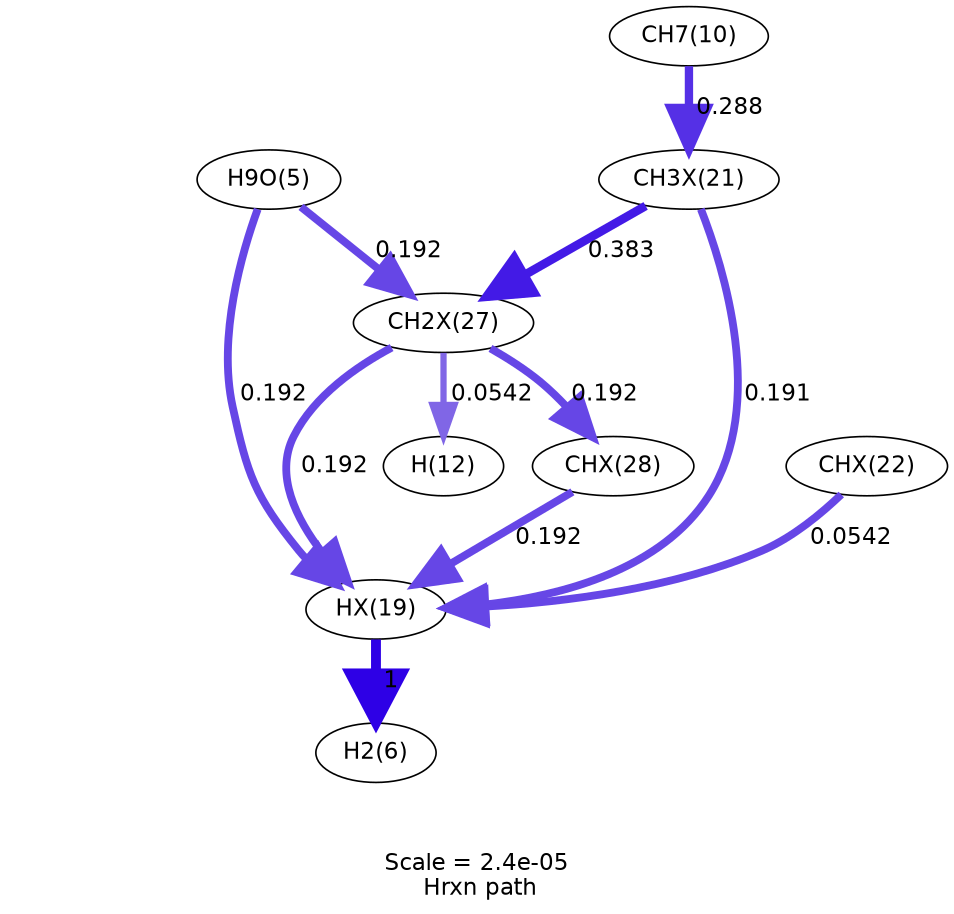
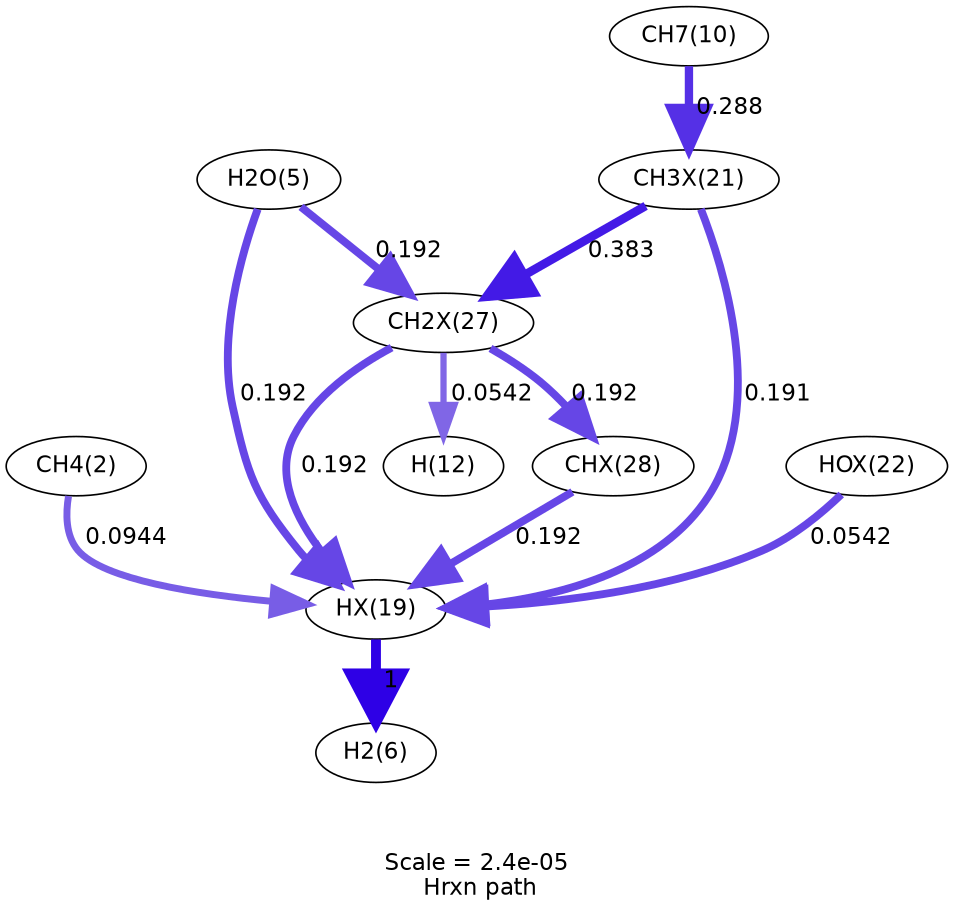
node "H9O(5)": label "H9O(5)" -> "H2O(5)"
node "CH4(2)": added
node "CHX(22)": label "CHX(22)" -> "HOX(22)"
